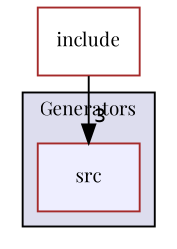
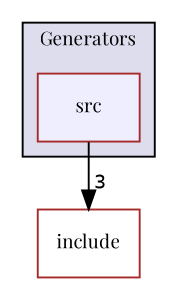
edge "include" -> "src": reversed
